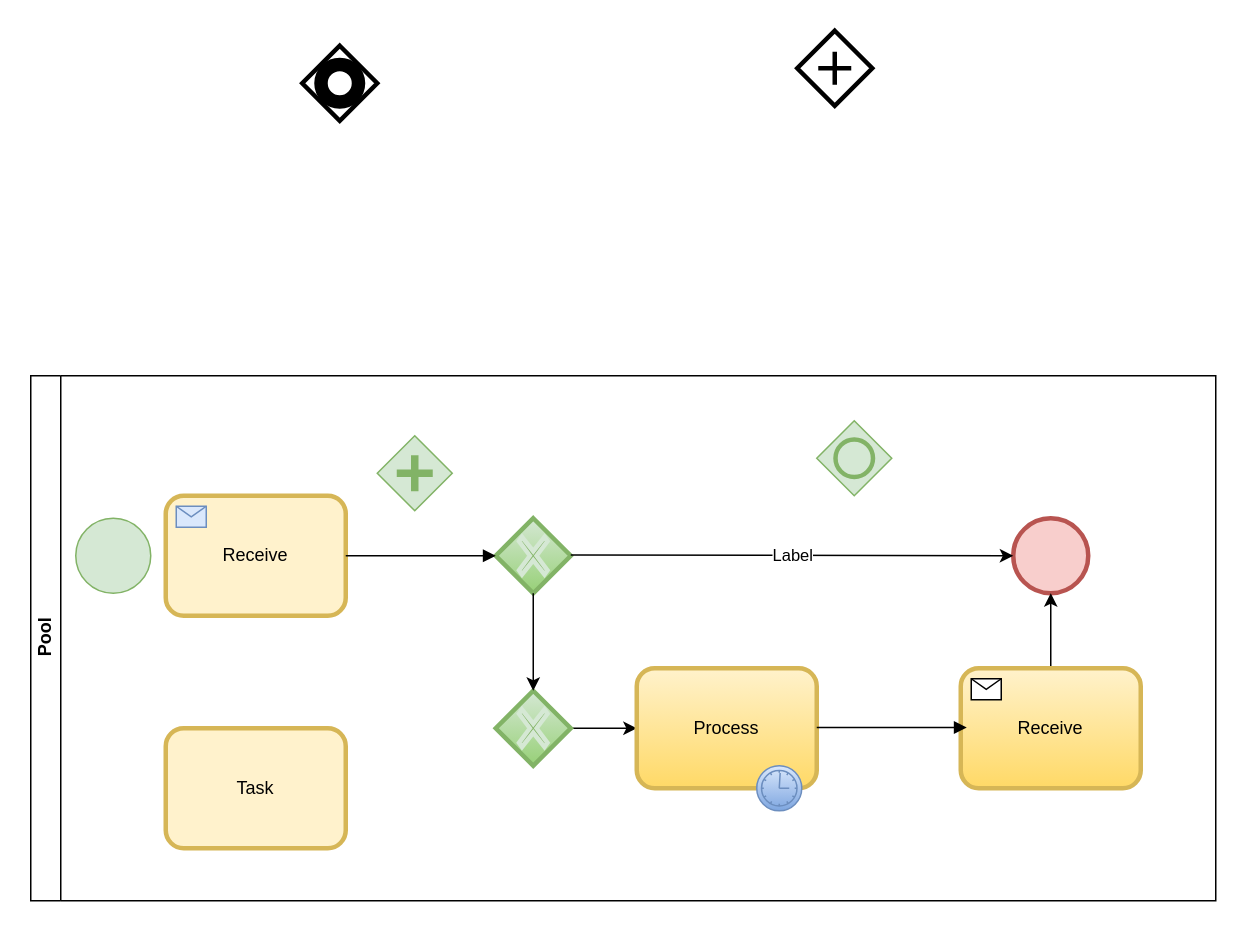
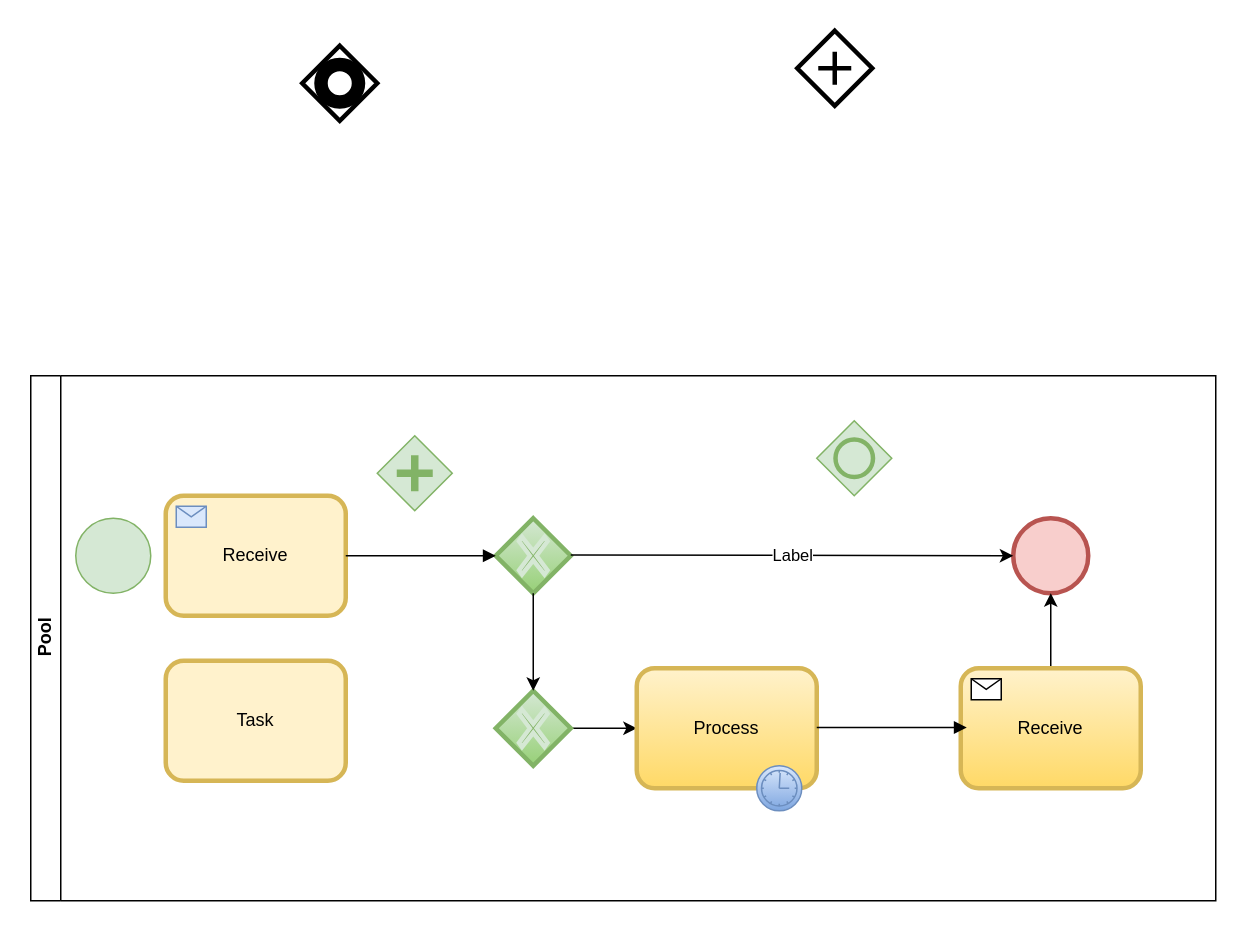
node "Task": moved (256, 788) -> (256, 721)
